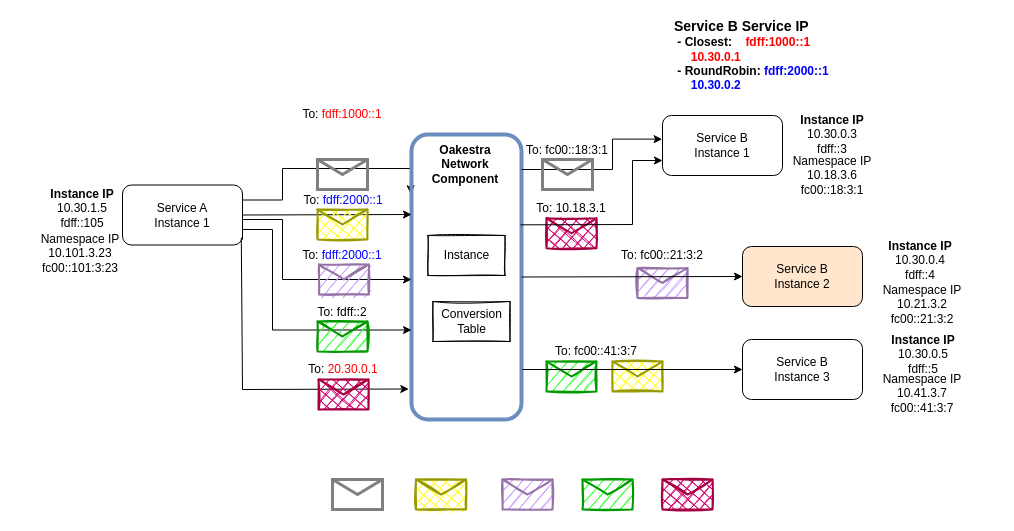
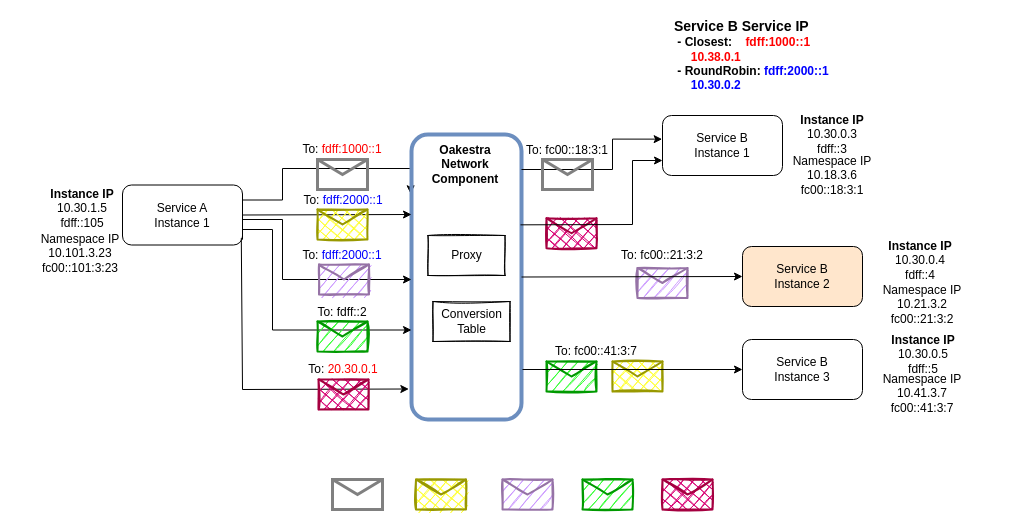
node "Service B Service IP - Closest: fdff:1000::1 10.30.0.1 - RoundRobin: fdff:2000::1 10.30.0.2": label "Service B Service IP - Closest: fdff:1000::1 10.30.0.1 - RoundRobin: fdff:2000::1 10.30.0.2" -> "Service B Service IP - Closest: fdff:1000::1 10.38.0.1 - RoundRobin: fdff:2000::1 10.30.0.2"
node "To: fdff:1000::1": moved (343, 115) -> (343, 150)
node "To: 10.18.3.1": removed
node "Instance": label "Instance" -> "Proxy"
